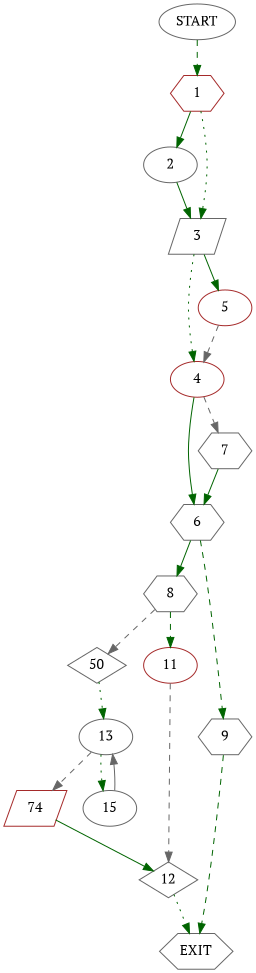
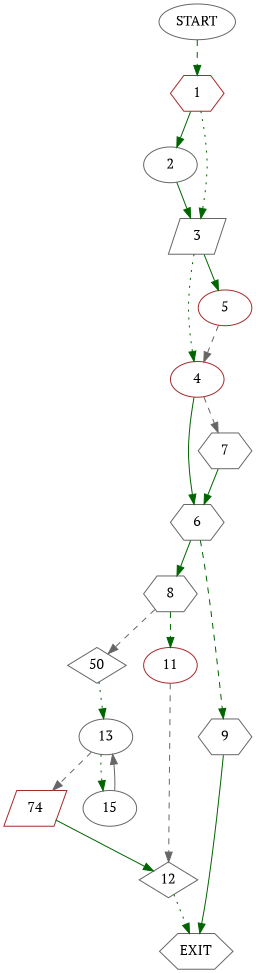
edge "9" -> "EXIT": style dashed -> solid
